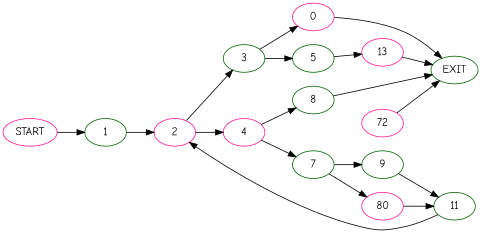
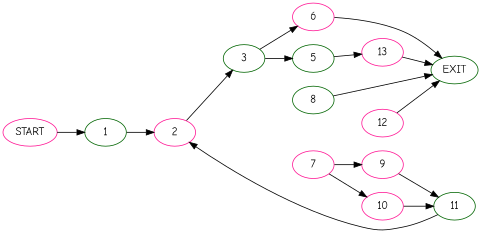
node "0": label "0" -> "6"
node "72": label "72" -> "12"
node "4": removed
node "7": color darkgreen -> deeppink
node "9": color darkgreen -> deeppink
node "80": label "80" -> "10"
